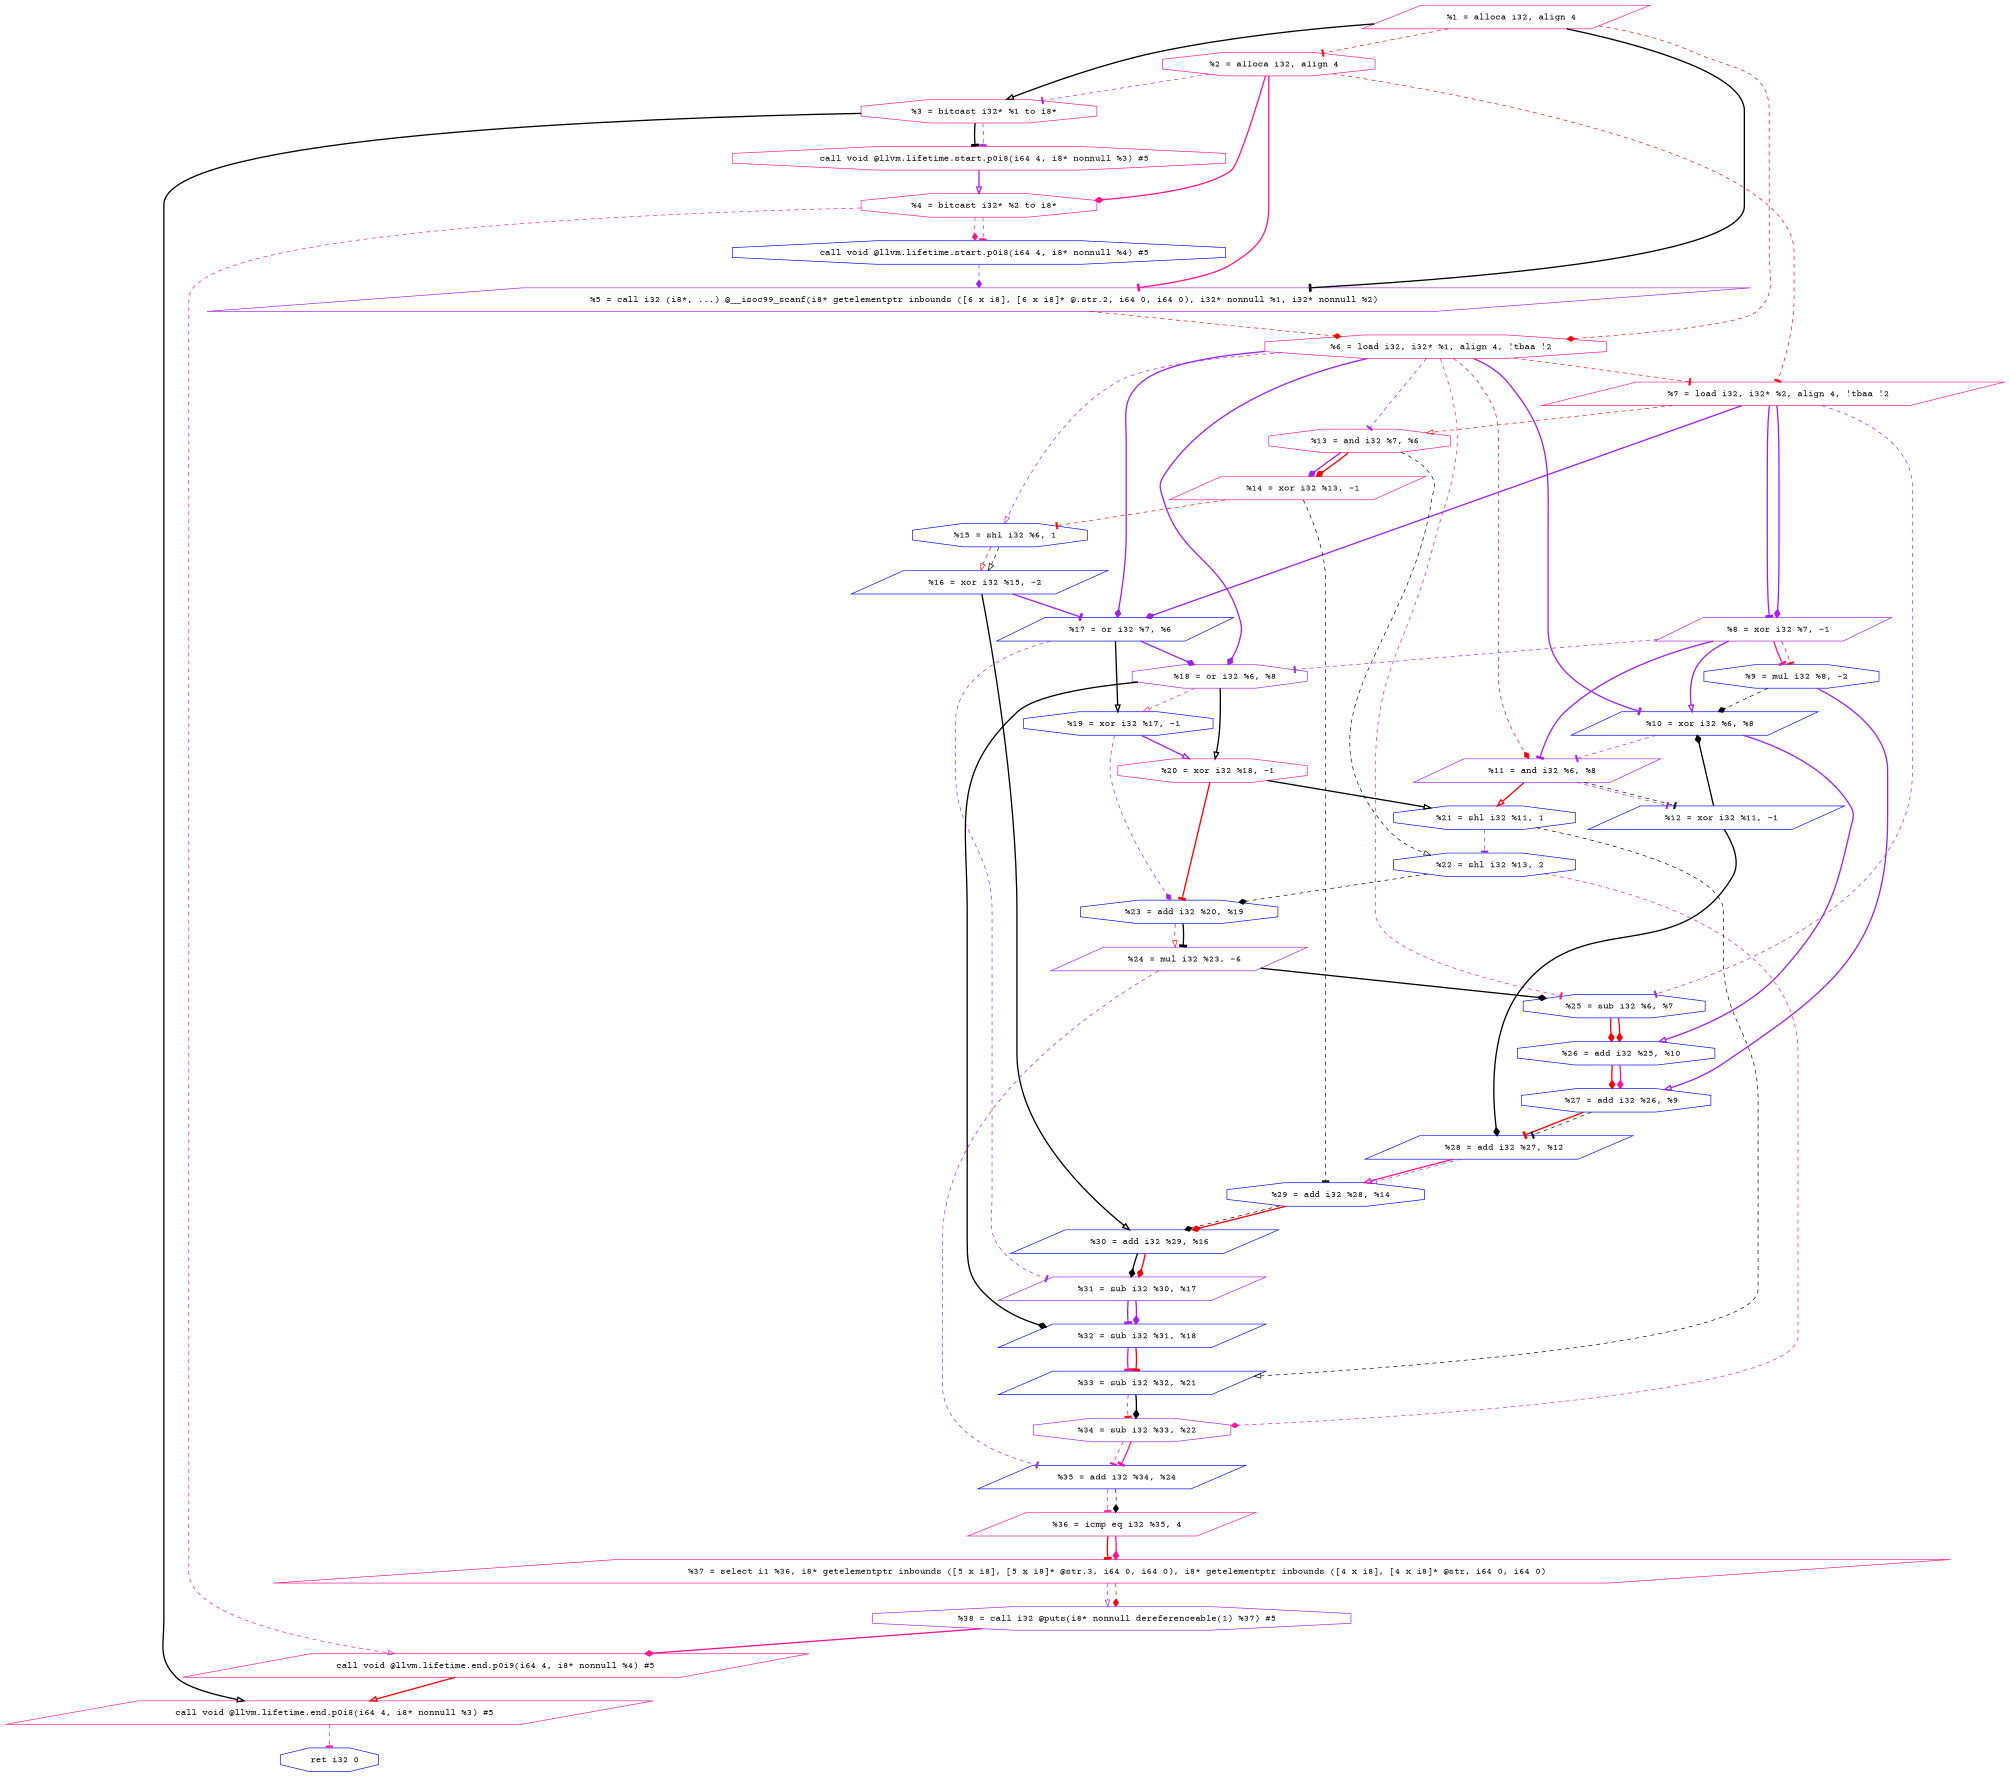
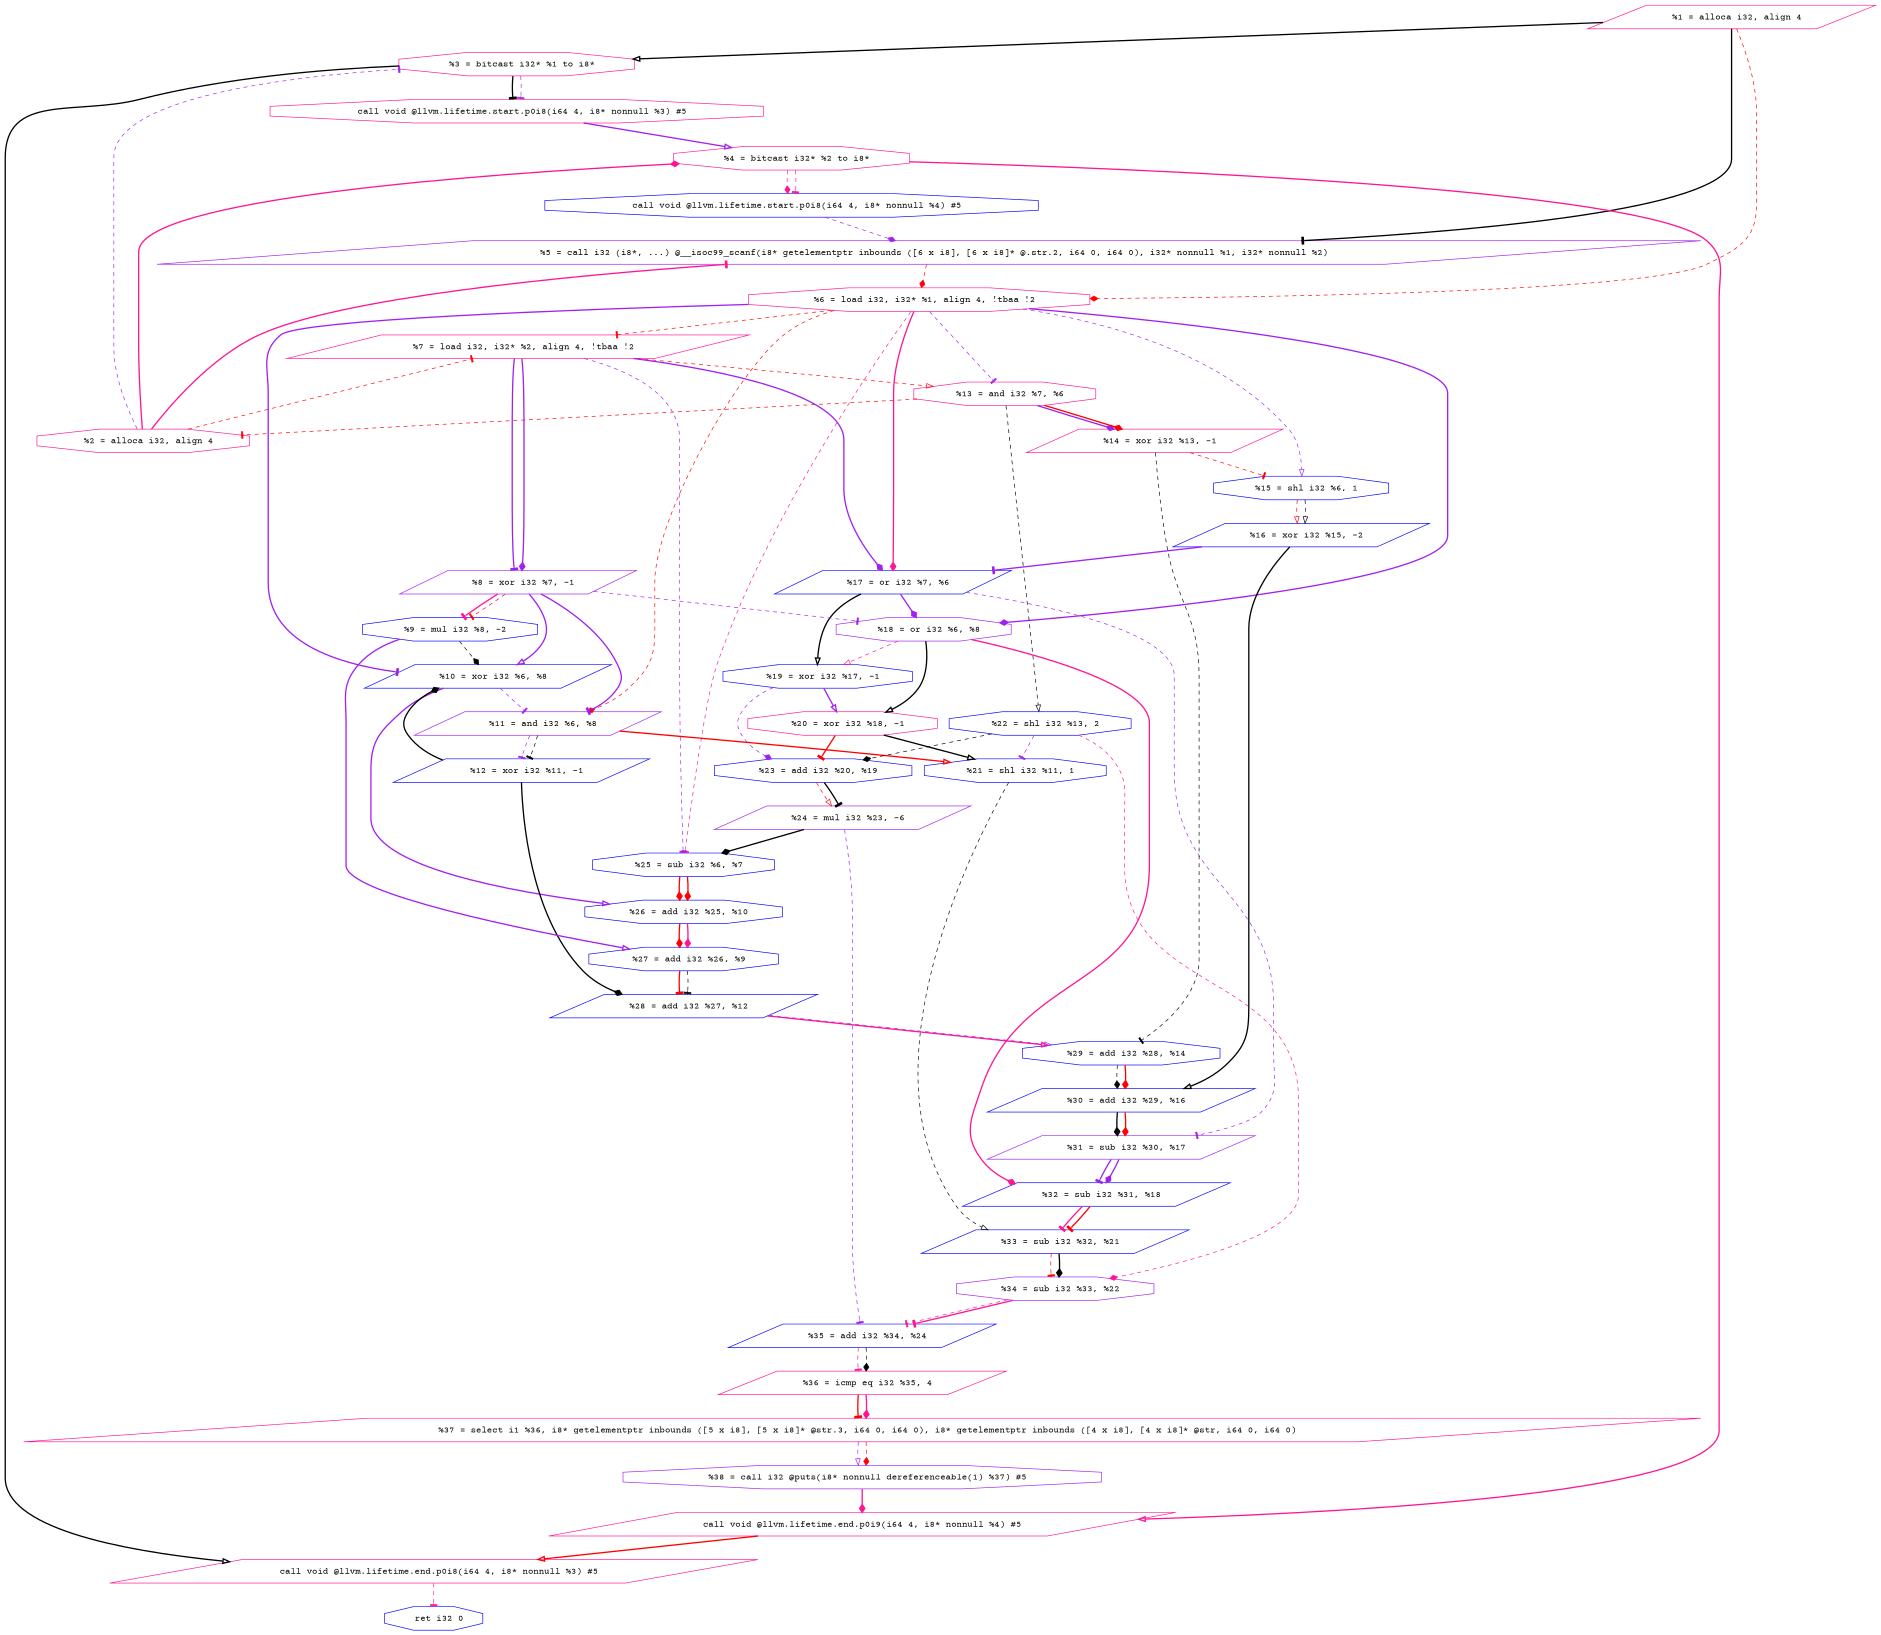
edge "%1 = alloca i32, align 4" -> "%2 = alloca i32, align 4": now "%13 = and i32 %7, %6" -> "%2 = alloca i32, align 4"
edge "%6 = load i32, i32* %1, align 4, !tbaa !2" -> "%17 = or i32 %7, %6": color purple -> deeppink
edge "%4 = bitcast i32* %2 to i8*" -> "call void @llvm.lifetime.end.p0i9(i64 4, i8* nonnull %4) #5": style dashed -> bold
edge "%21 = shl i32 %11, 1" -> "%22 = shl i32 %13, 2": reversed
edge "%18 = or i32 %6, %8" -> "%32 = sub i32 %31, %18": color black -> deeppink
